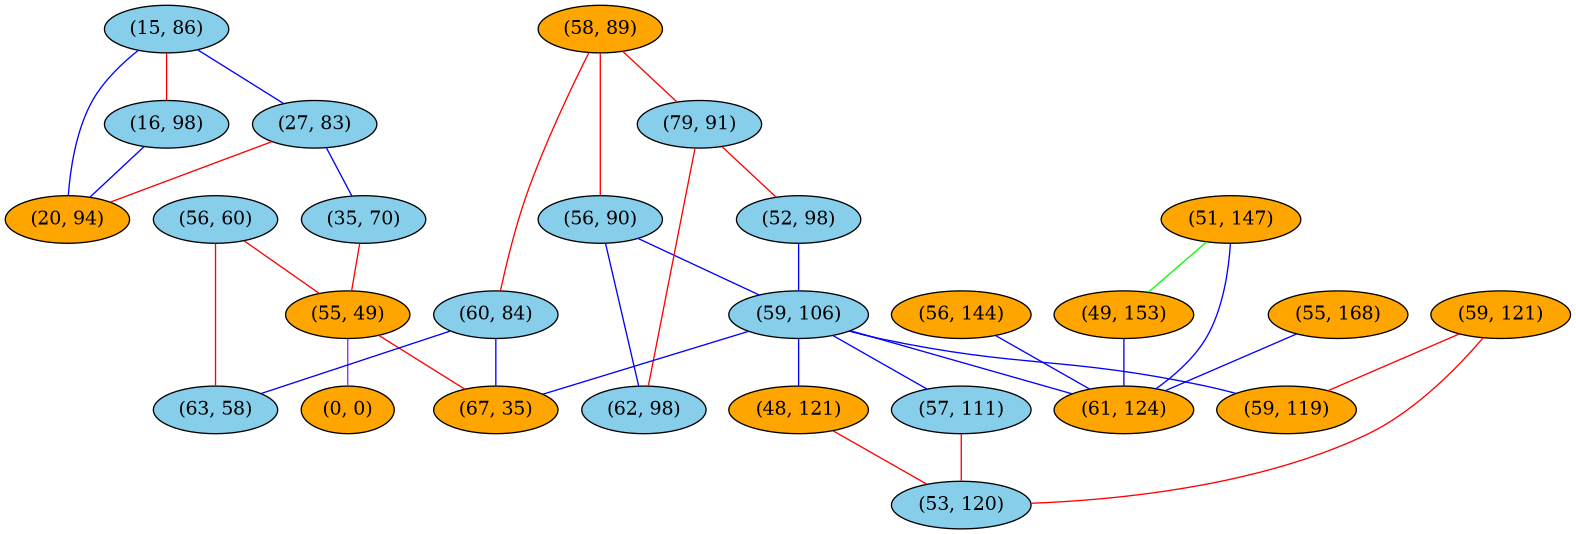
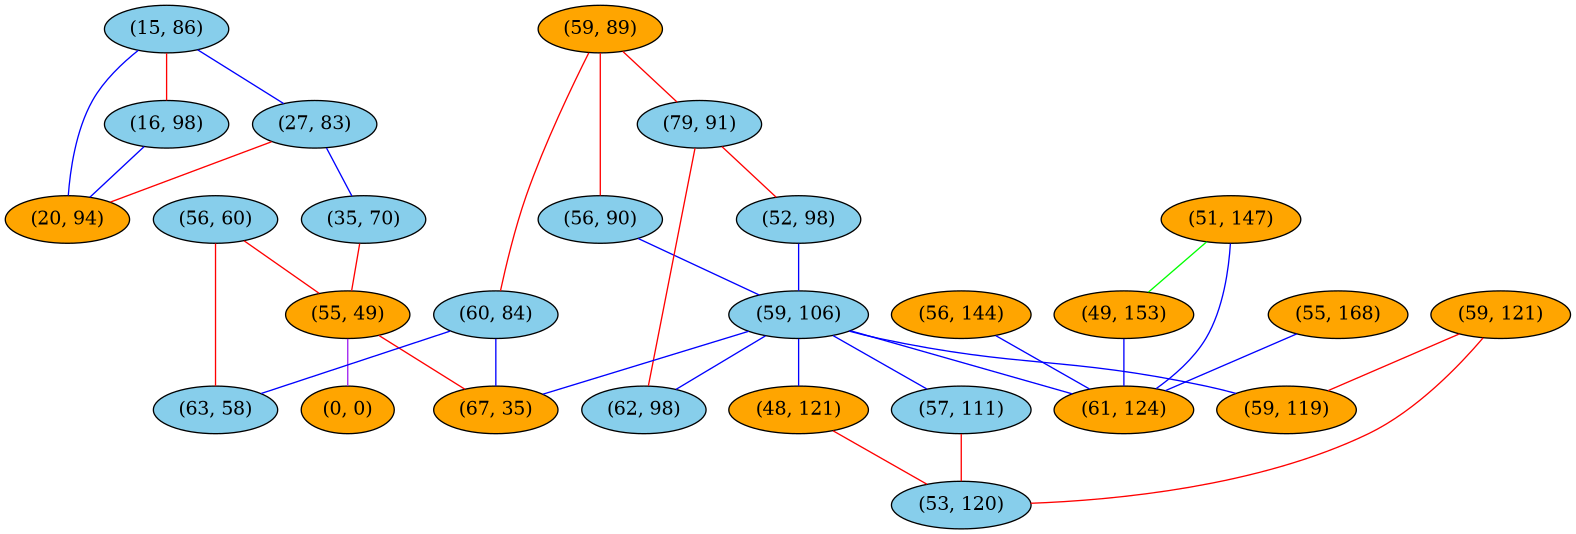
node "(58, 89)": label "(58, 89)" -> "(59, 89)"
edge "(56, 90)" -- "(62, 98)": now "(59, 106)" -- "(62, 98)"
